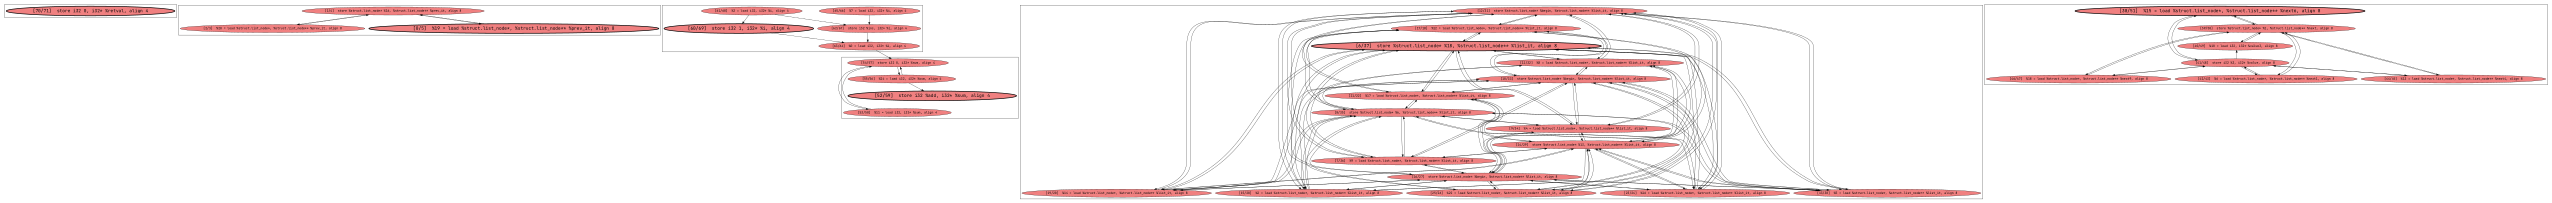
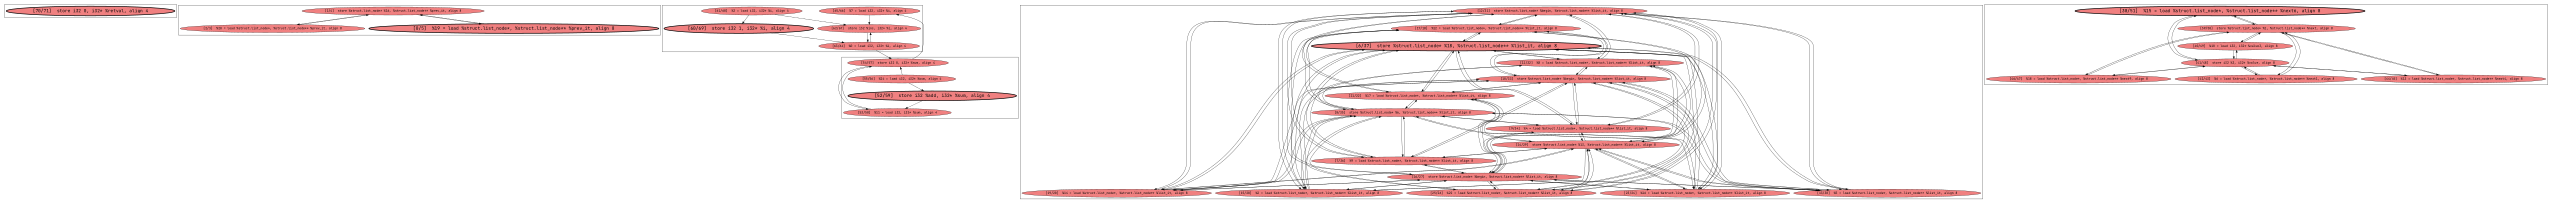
edge "[63/64]  %0 = load i32, i32* %i, align 4" -> "[62/67]  store i32 %inc, i32* %i, align 4": added
edge "[40/49]  %10 = load i32, i32* %value3, align 8" -> "[41/48]  store i32 %3, i32* %value, align 8": added
edge "[54/57]  store i32 0, i32* %sum, align 4" -> "[55/56]  %24 = load i32, i32* %sum, align 4": now "[54/57]  store i32 0, i32* %sum, align 4" -> "[65/66]  %7 = load i32, i32* %i, align 4"
edge "[52/59]  store i32 %add, i32* %sum, align 4" -> "[53/58]  %11 = load i32, i32* %sum, align 4": added
